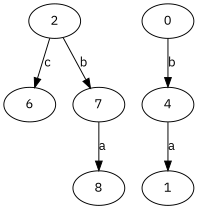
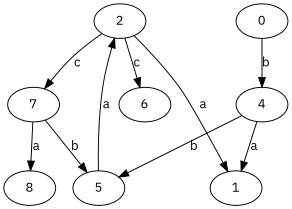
edge "2" -> "7": label "b" -> "c"
edge "2" -> "1": added, label "a"
node "5": added
